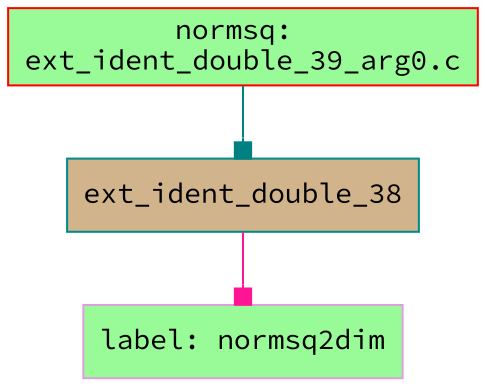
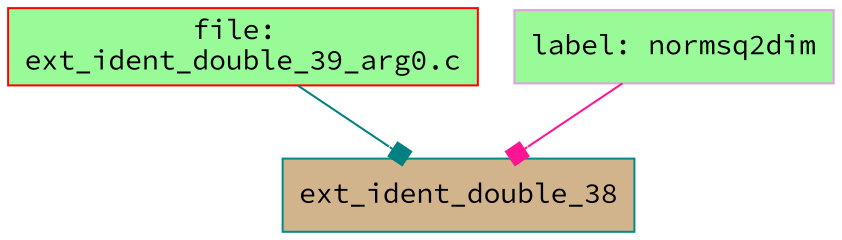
node "normsq: ext_ident_double_39_arg0.c": label "normsq: ext_ident_double_39_arg0.c" -> "file: ext_ident_double_39_arg0.c"
edge "ext_ident_double_38" -> "label: normsq2dim": reversed
